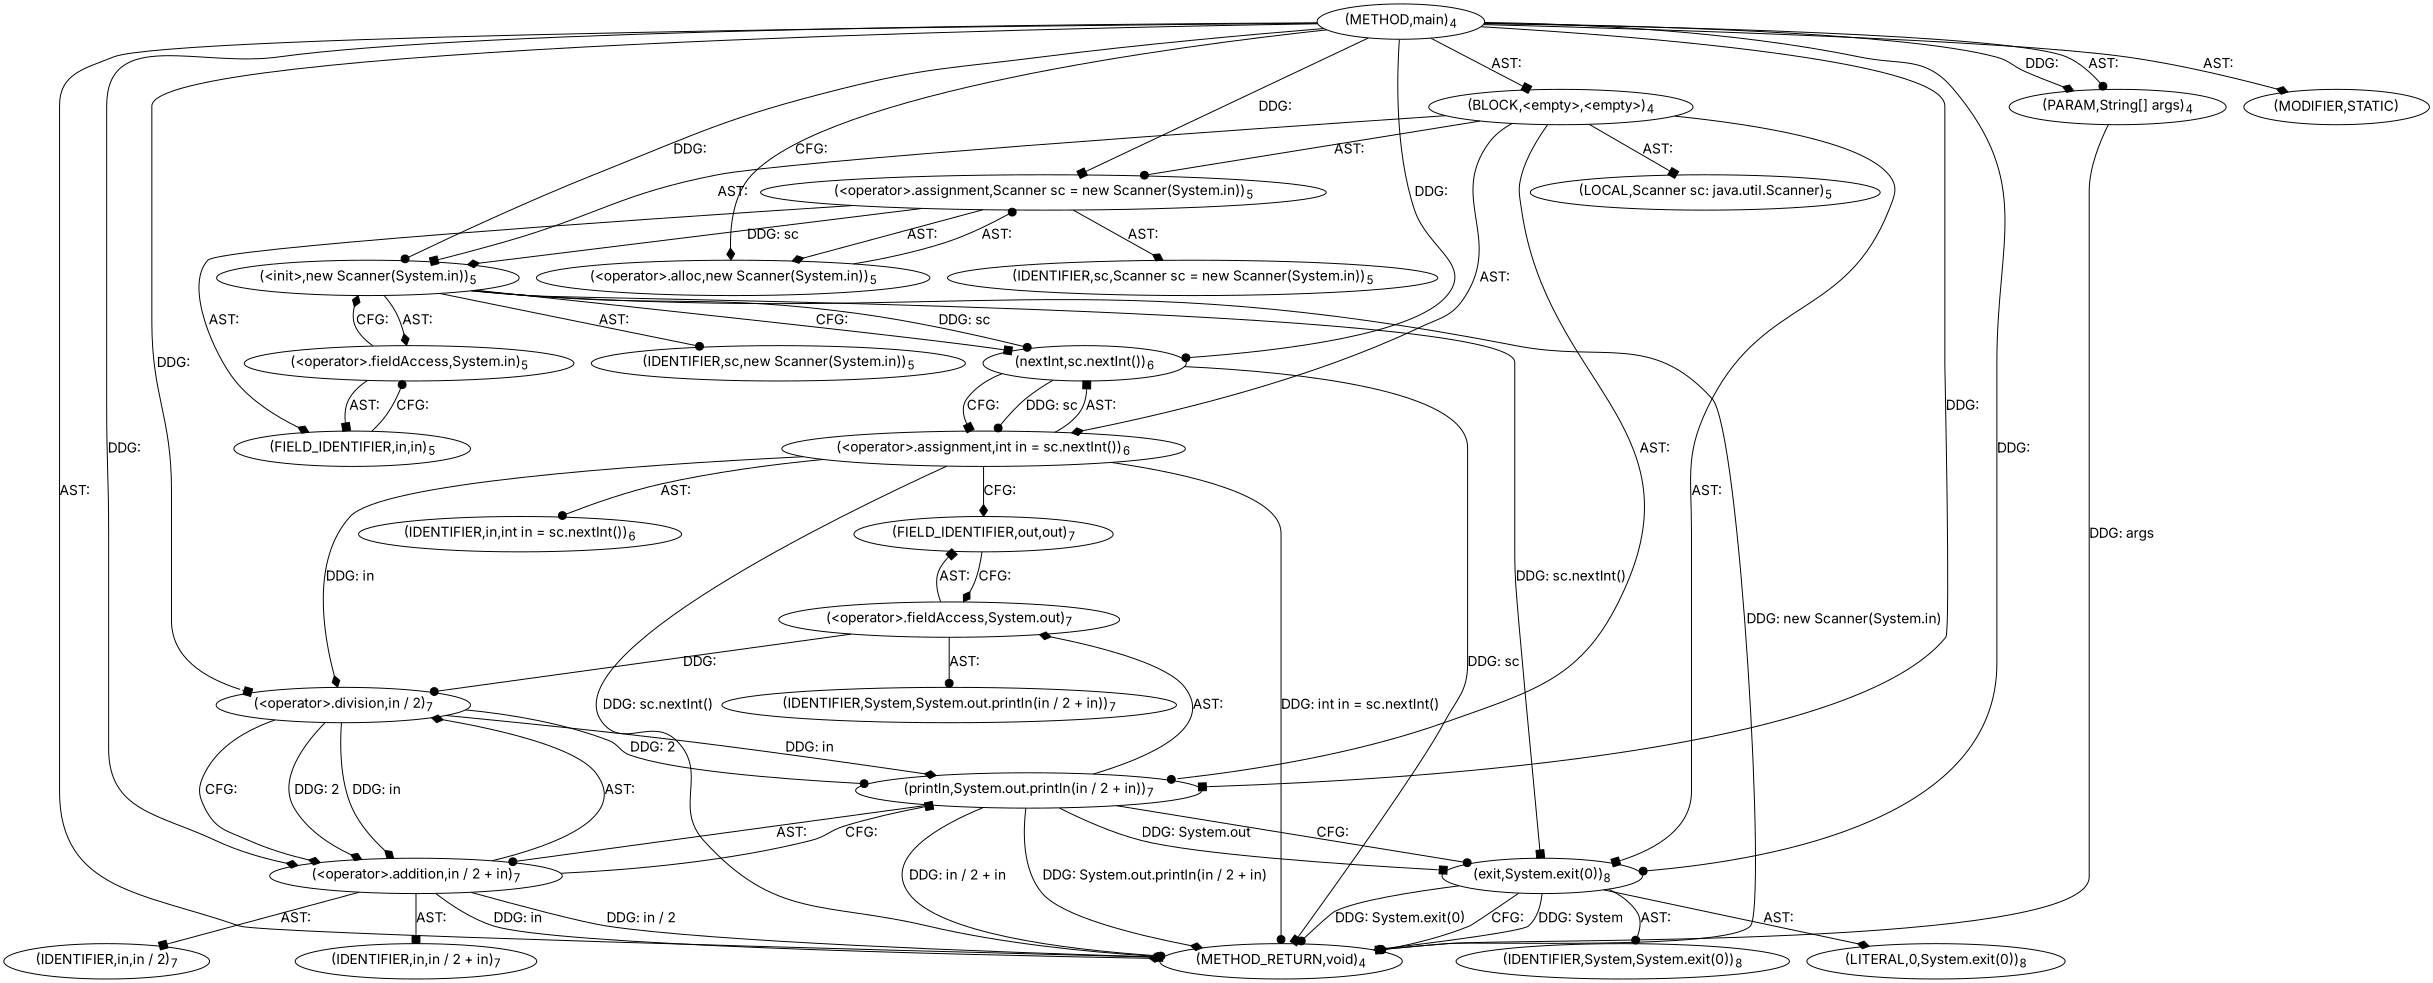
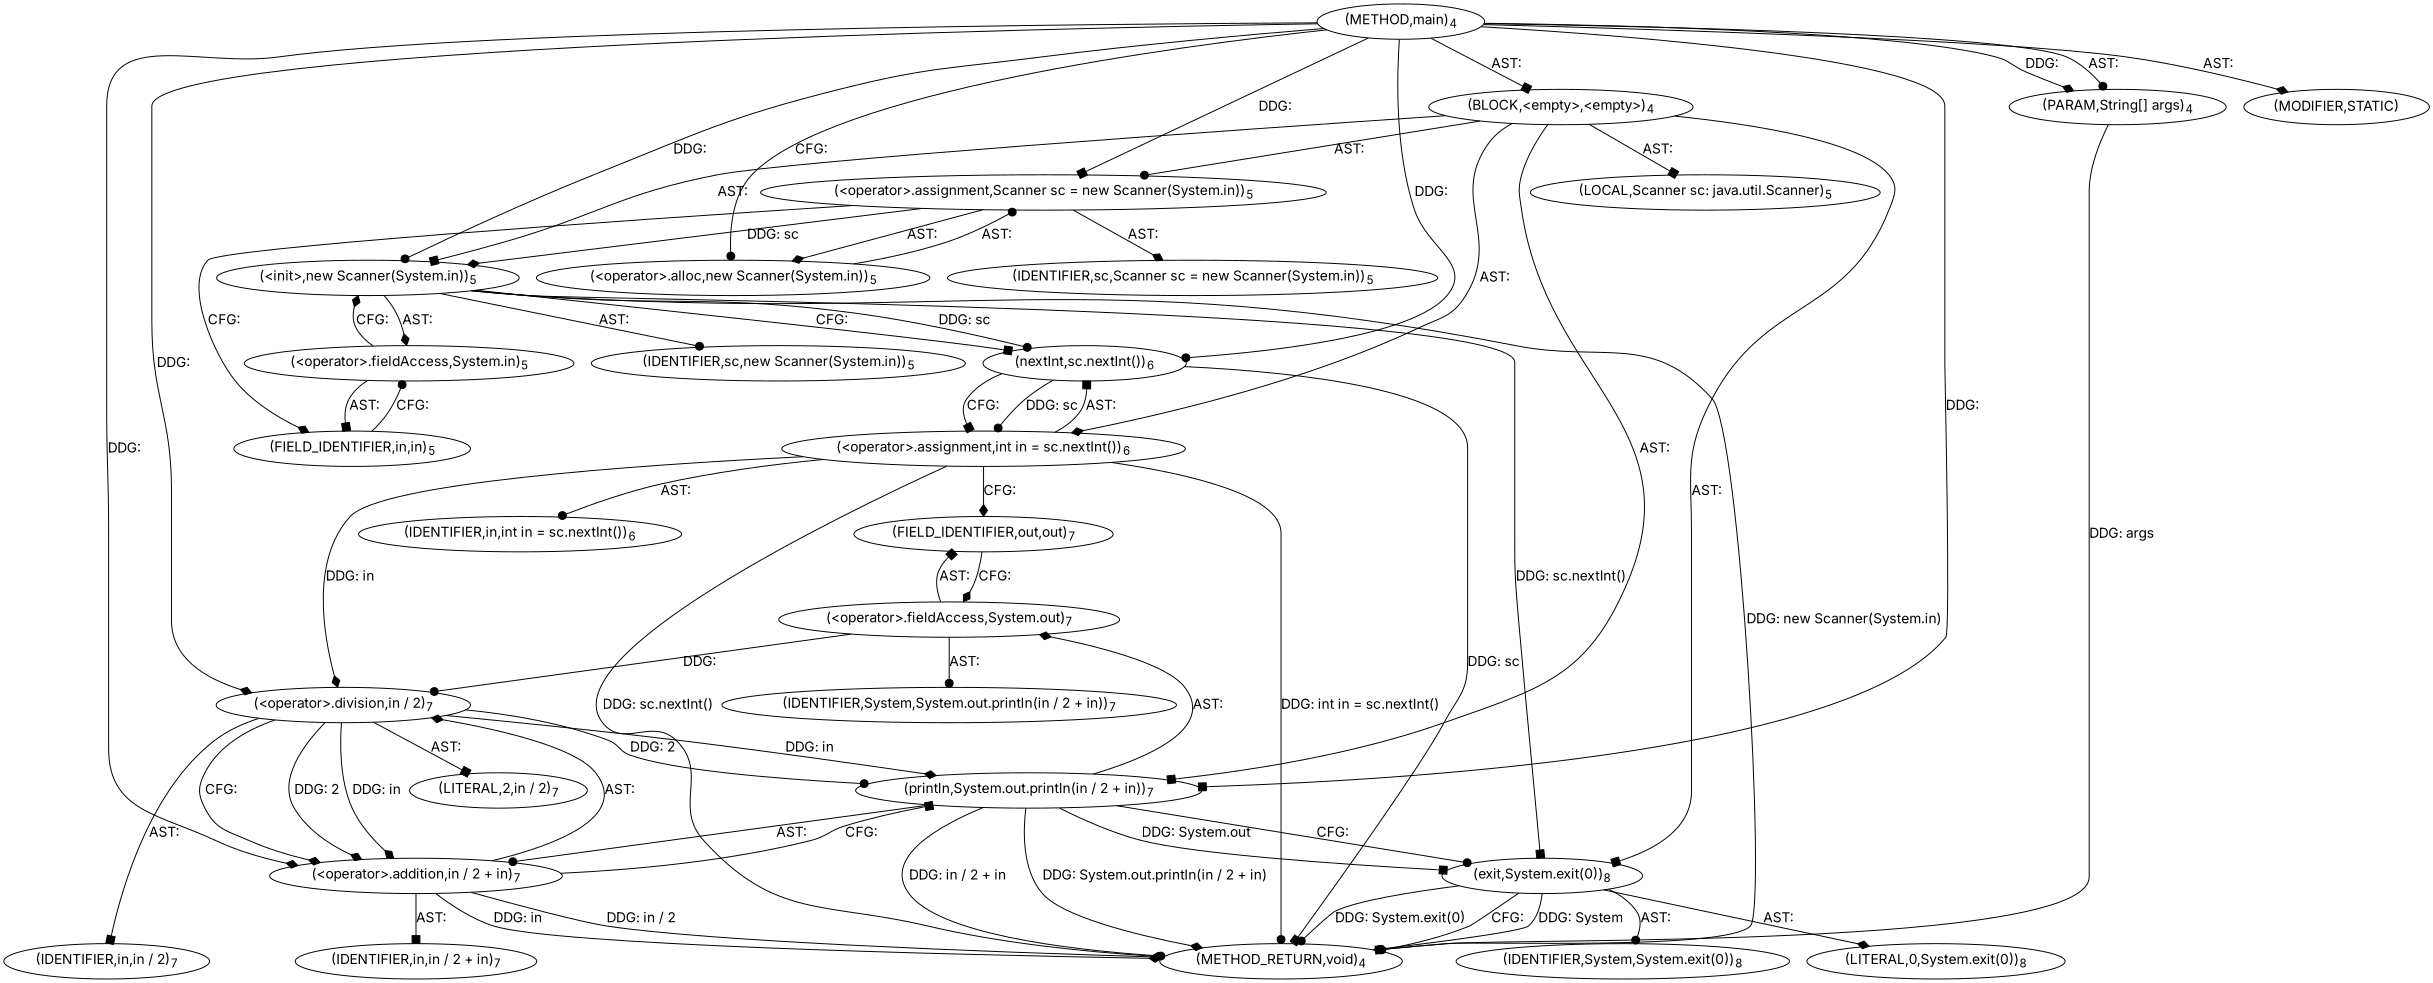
edge "(METHOD,main)" -> "(<operator>.division,in / 2)": arrowhead box -> diamond
edge "(METHOD,main)" -> "(<operator>.alloc,new Scanner(System.in))": arrowhead diamond -> dot
edge "(<operator>.assignment,Scanner sc = new Scanner(System.in))" -> "(FIELD_IDENTIFIER,in,in)": label "AST: " -> "CFG: "
edge "(METHOD,main)" -> "(exit,System.exit(0))": removed, label "DDG:"
edge "(METHOD,main)" -> "(METHOD_RETURN,void)": removed, label "AST:"
edge "(BLOCK,<empty>,<empty>)" -> "(println,System.out.println(in / 2 + in))": arrowhead dot -> box
node "(LITERAL,2,in / 2)": added
edge "(<operator>.addition,in / 2 + in)" -> "(IDENTIFIER,in,in / 2)": now "(<operator>.division,in / 2)" -> "(IDENTIFIER,in,in / 2)"
